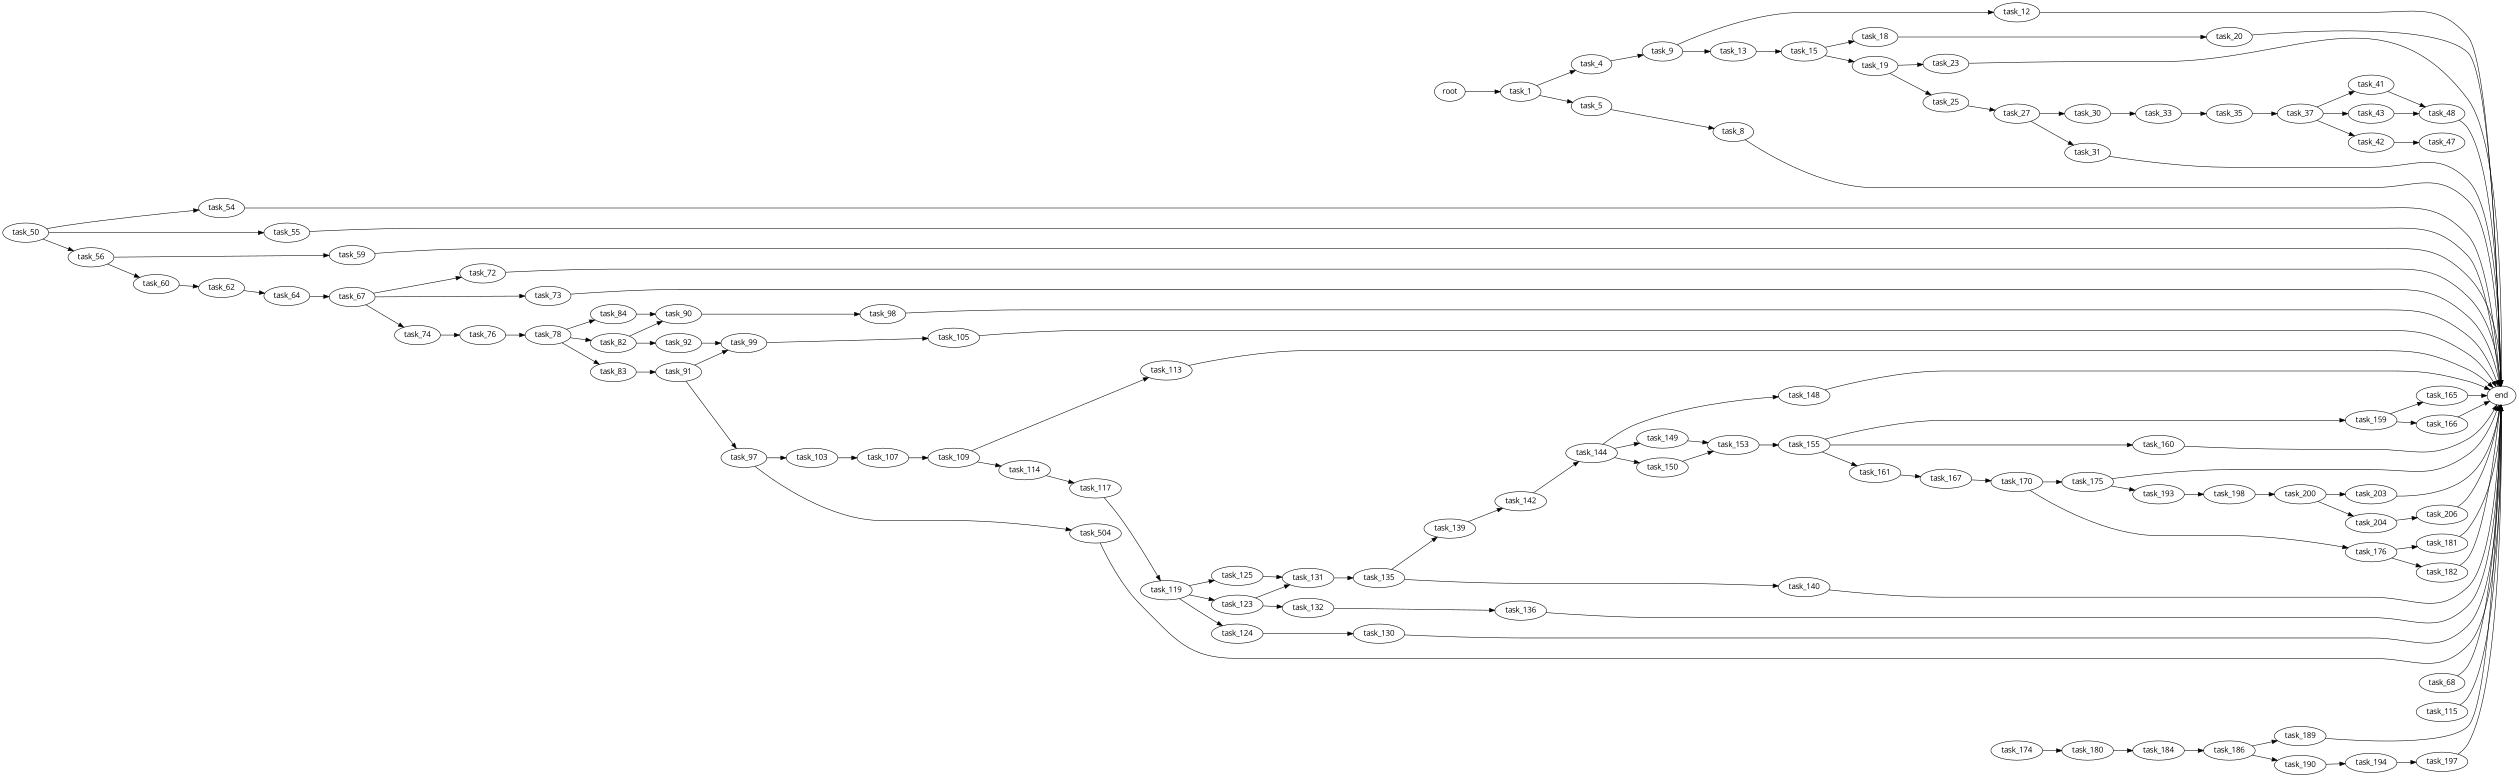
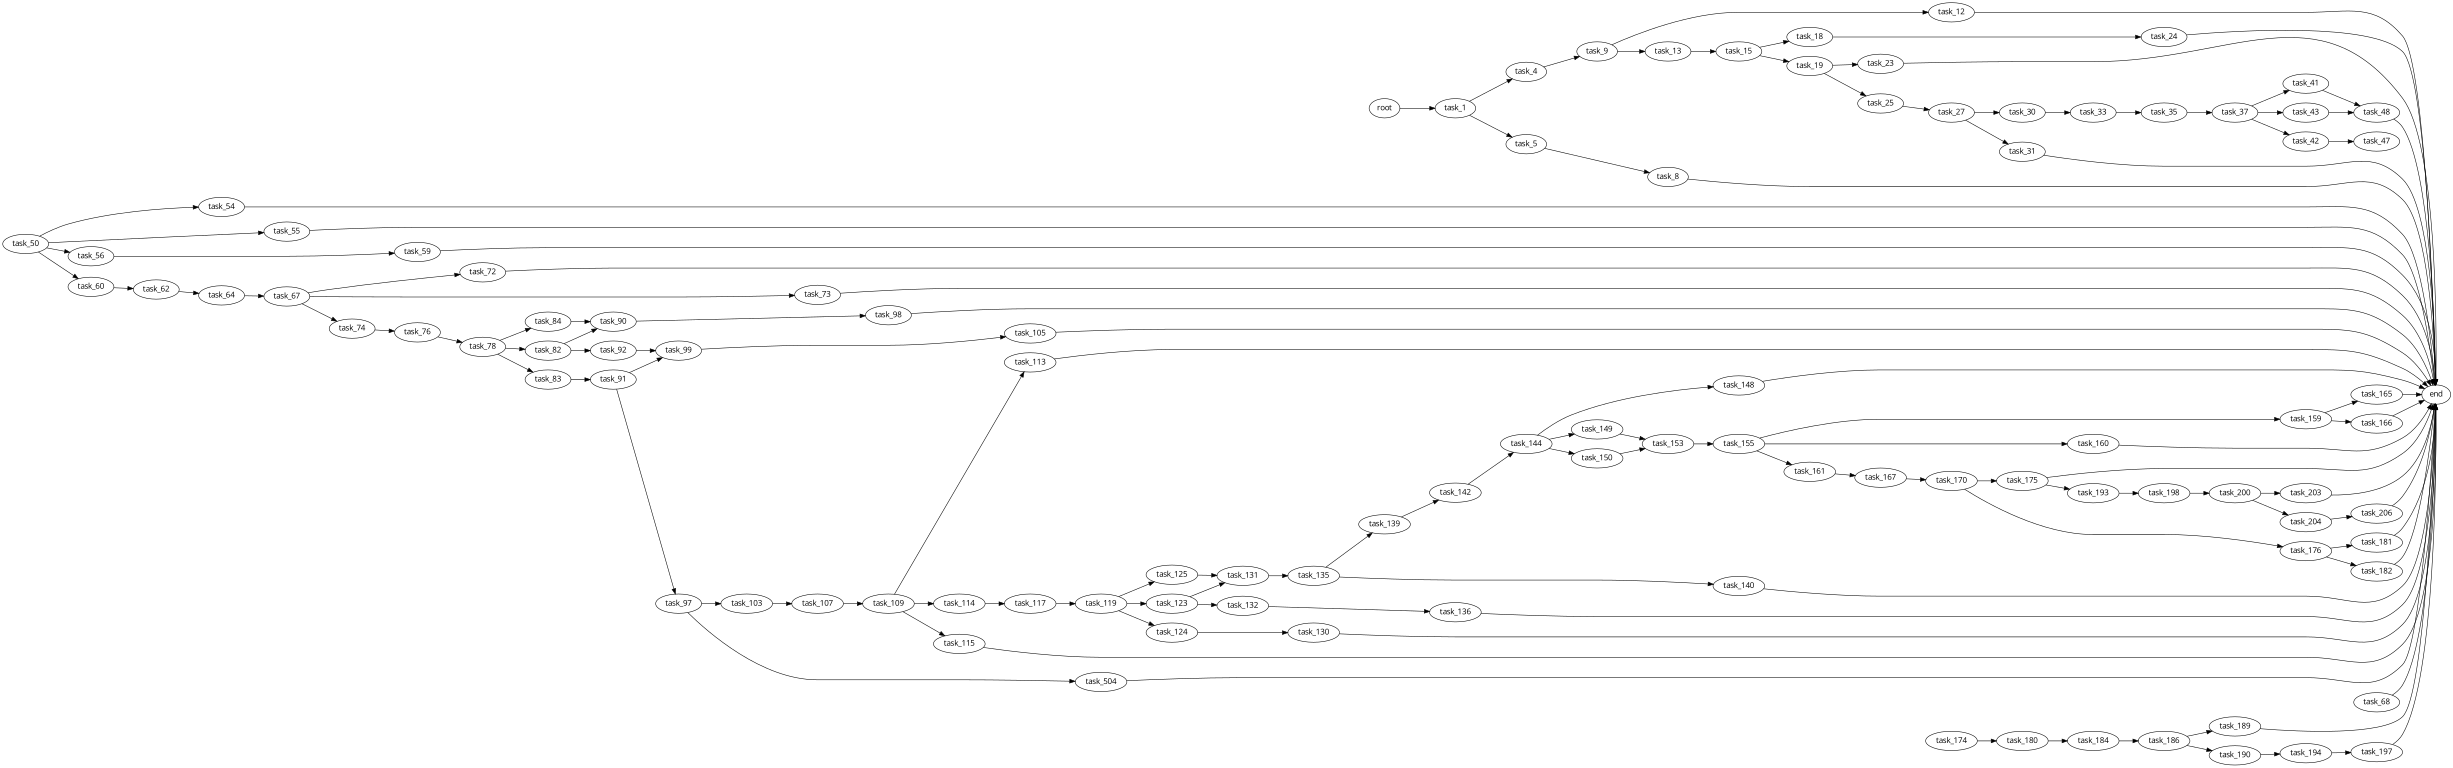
node "task_20": label "task_20" -> "task_24"
edge "task_56" -> "task_60": now "task_50" -> "task_60"
edge "task_109" -> "task_115": added
